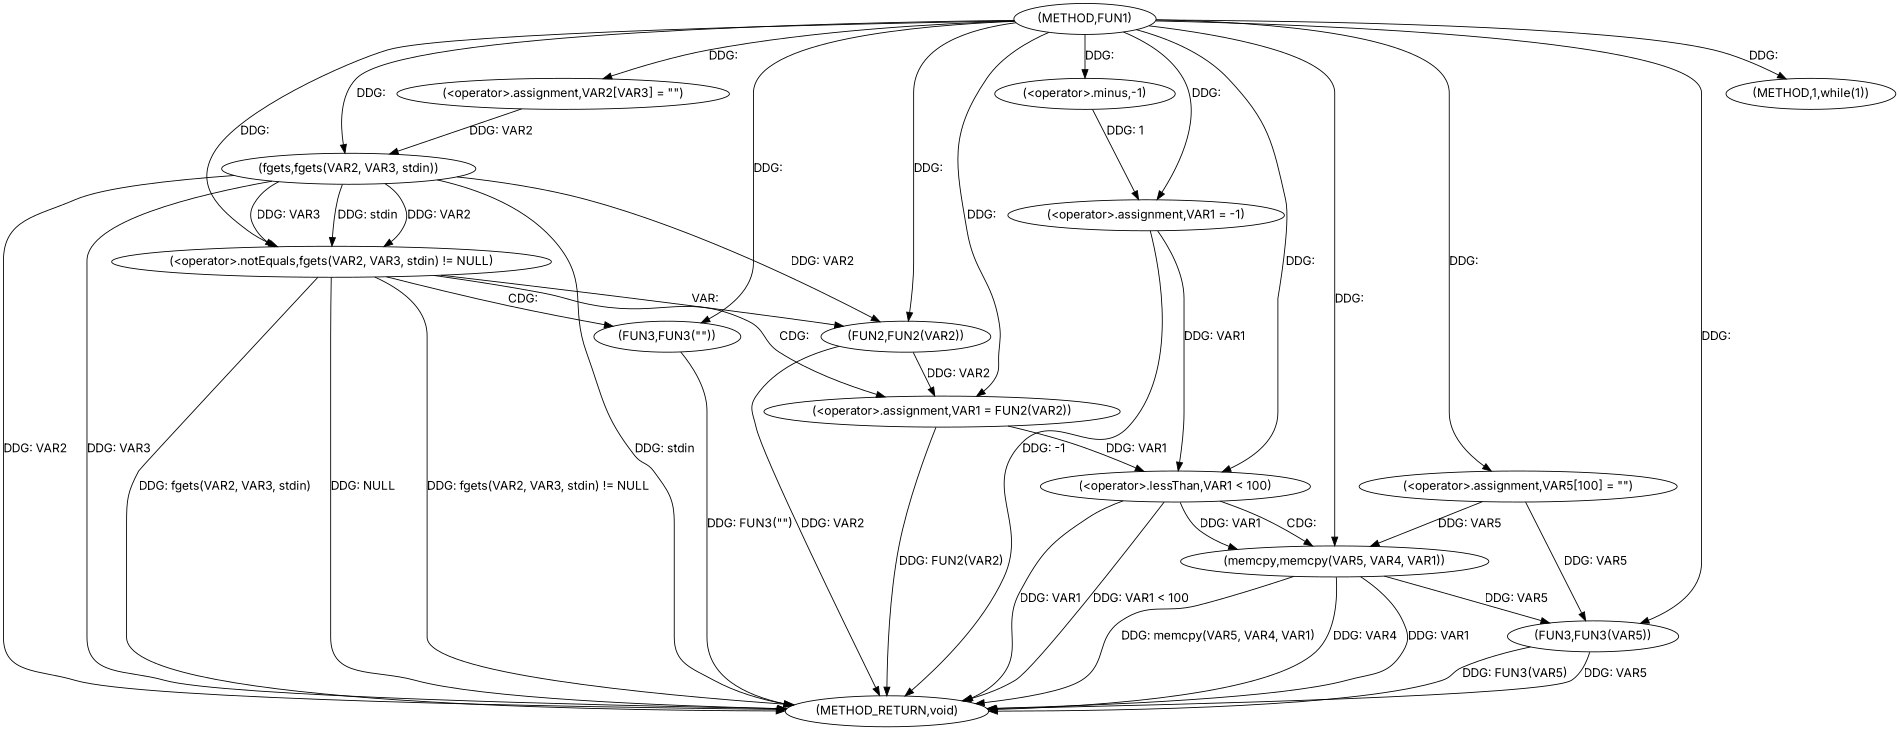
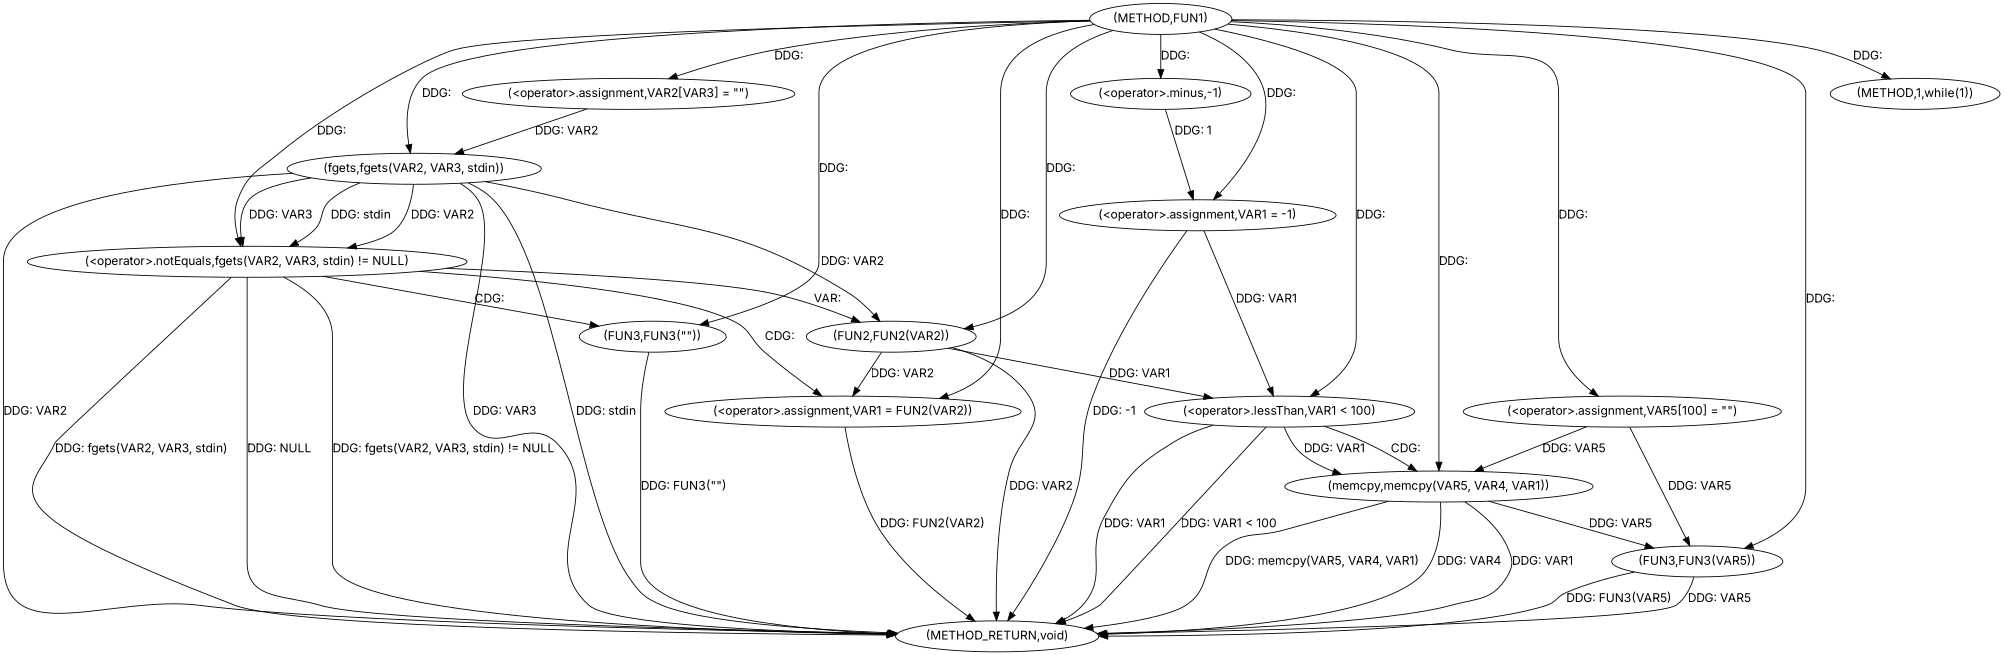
edge "(<operator>.assignment,VAR1 = FUN2(VAR2))" -> "(<operator>.lessThan,VAR1 < 100)": now "(FUN2,FUN2(VAR2))" -> "(<operator>.lessThan,VAR1 < 100)"
